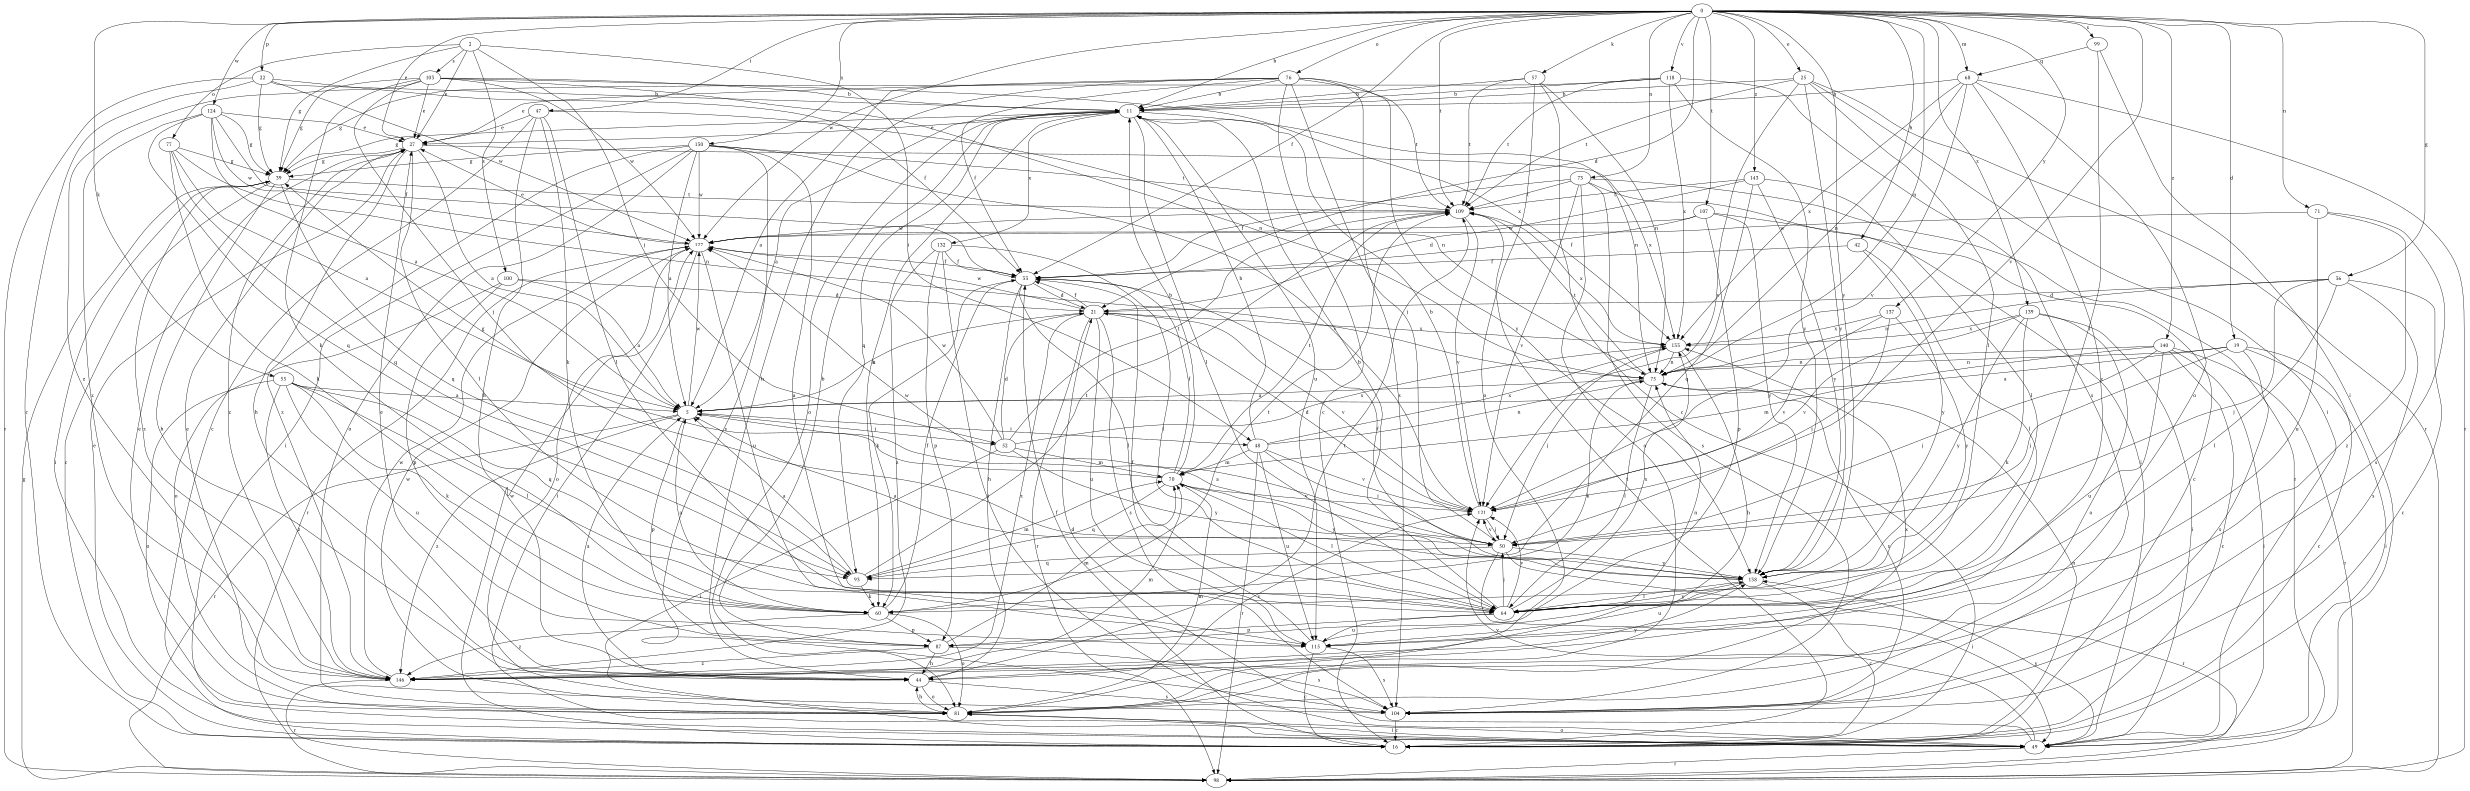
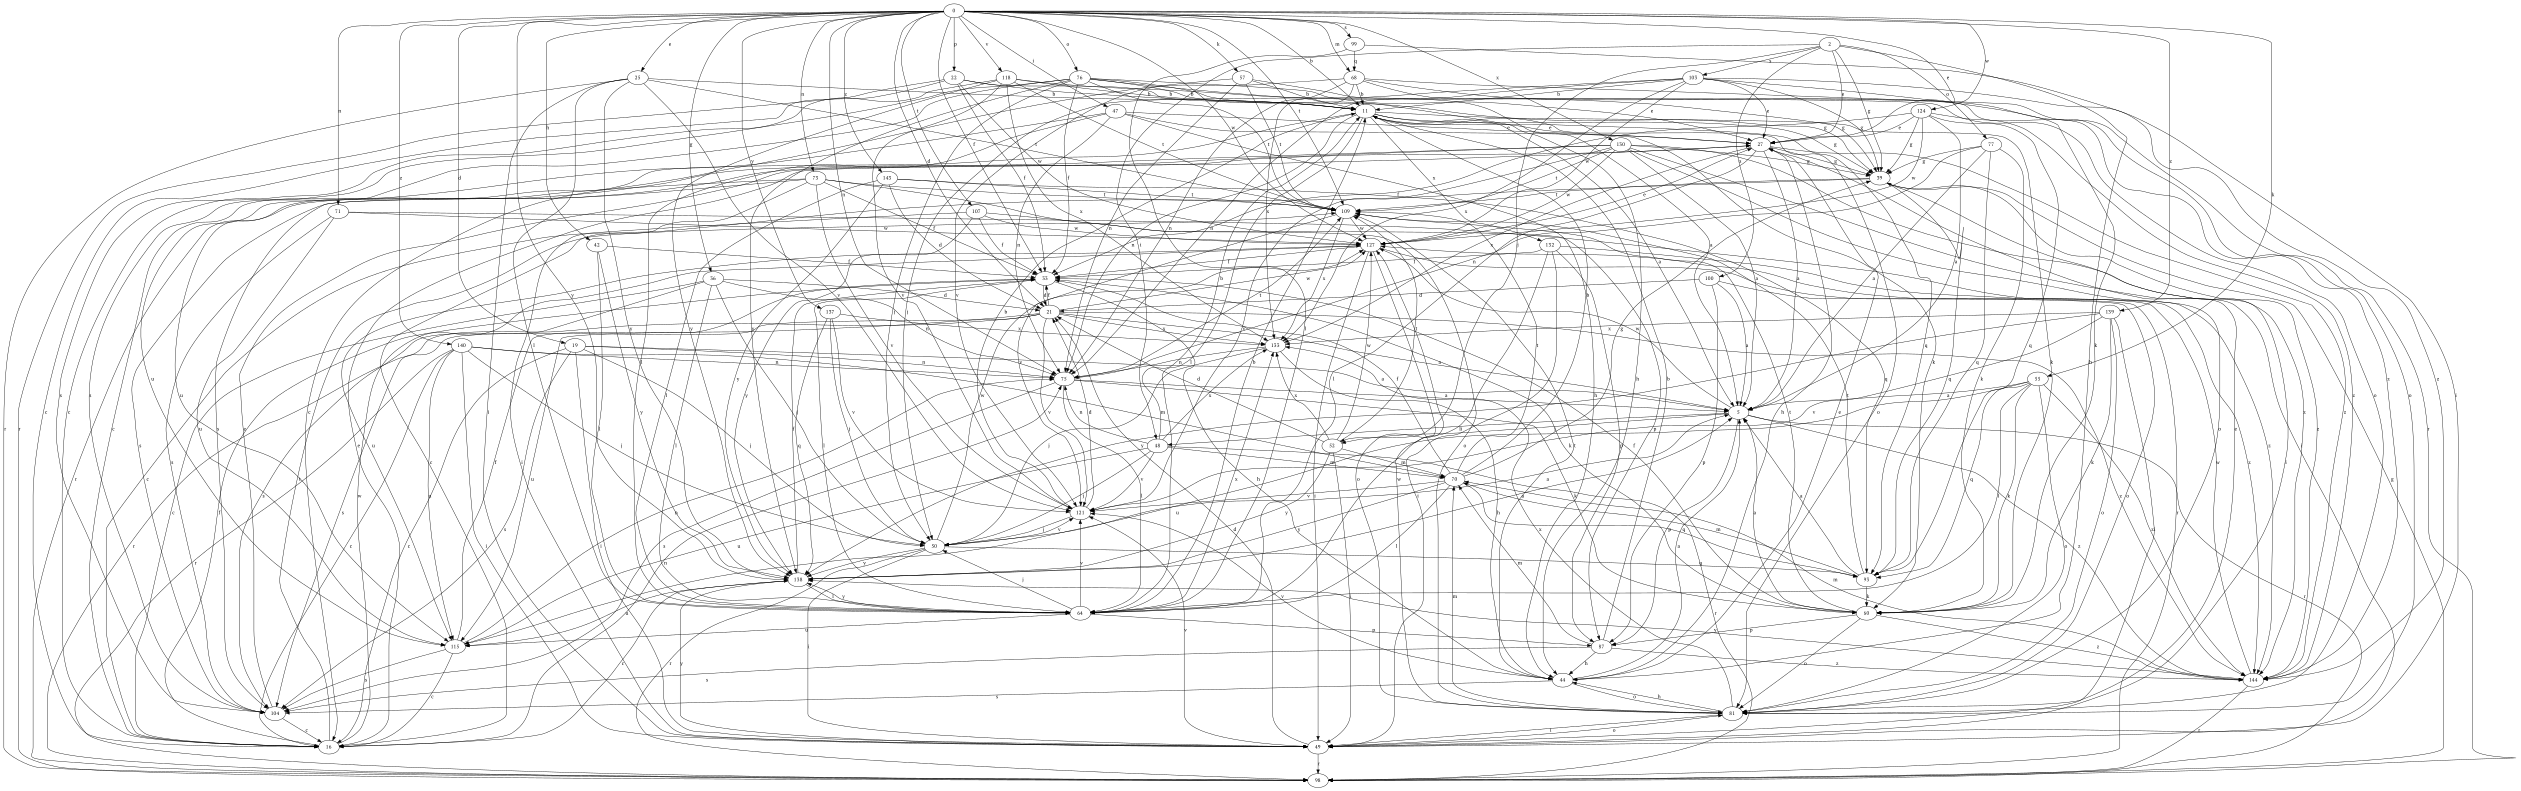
edge "0" -> "121": now "118" -> "121"
edge "137" -> "138": label "y" -> "q"
edge "39" -> "44": now "2" -> "44"
node "146": label "146" -> "144"
